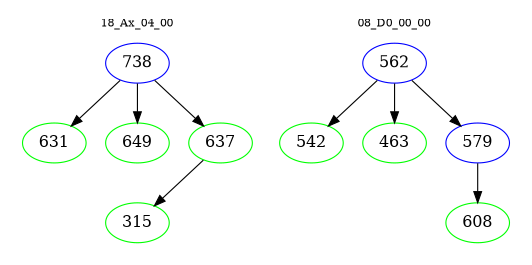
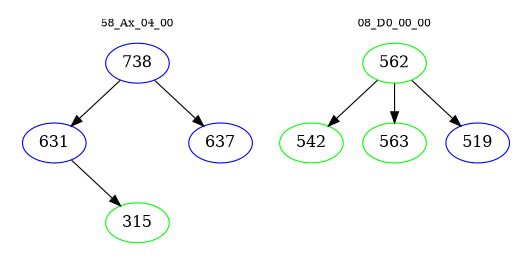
cluster "18_Ax_04_00": label "18_Ax_04_00" -> "58_Ax_04_00"
node "562": color blue -> green
node "631": color green -> blue
node "649": removed
node "637": color green -> blue
node "463": label "463" -> "563"
node "579": label "579" -> "519"
edge "637" -> "315": now "631" -> "315"
node "608": removed
